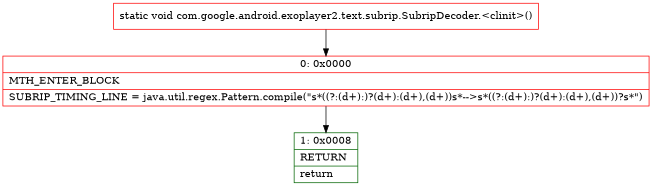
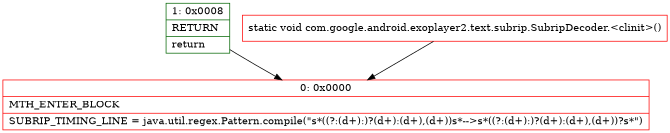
edge "0: 0x0000" -> "1: 0x0008": reversed
